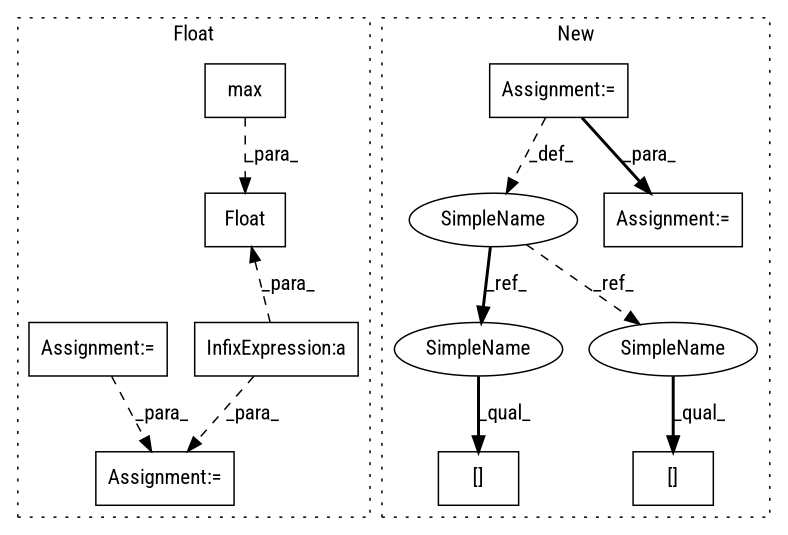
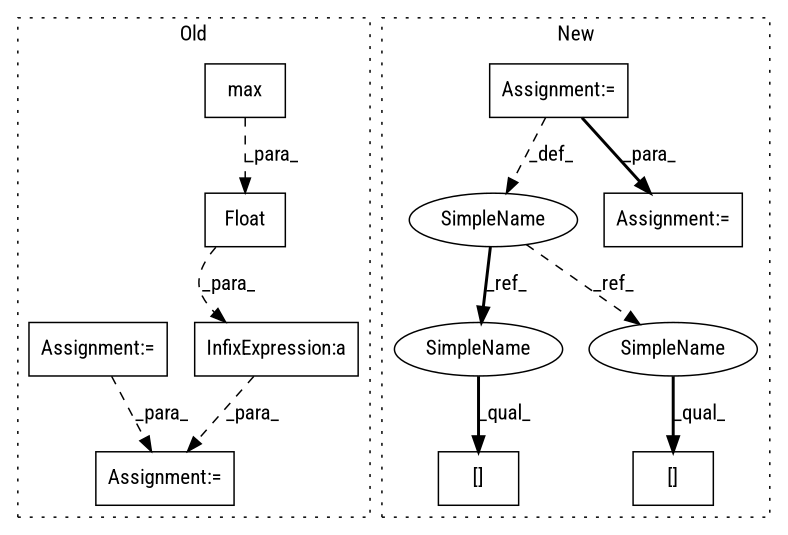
cluster "Float": label "Float" -> "Old"
edge "InfixExpression:a" -> "Float": reversed
